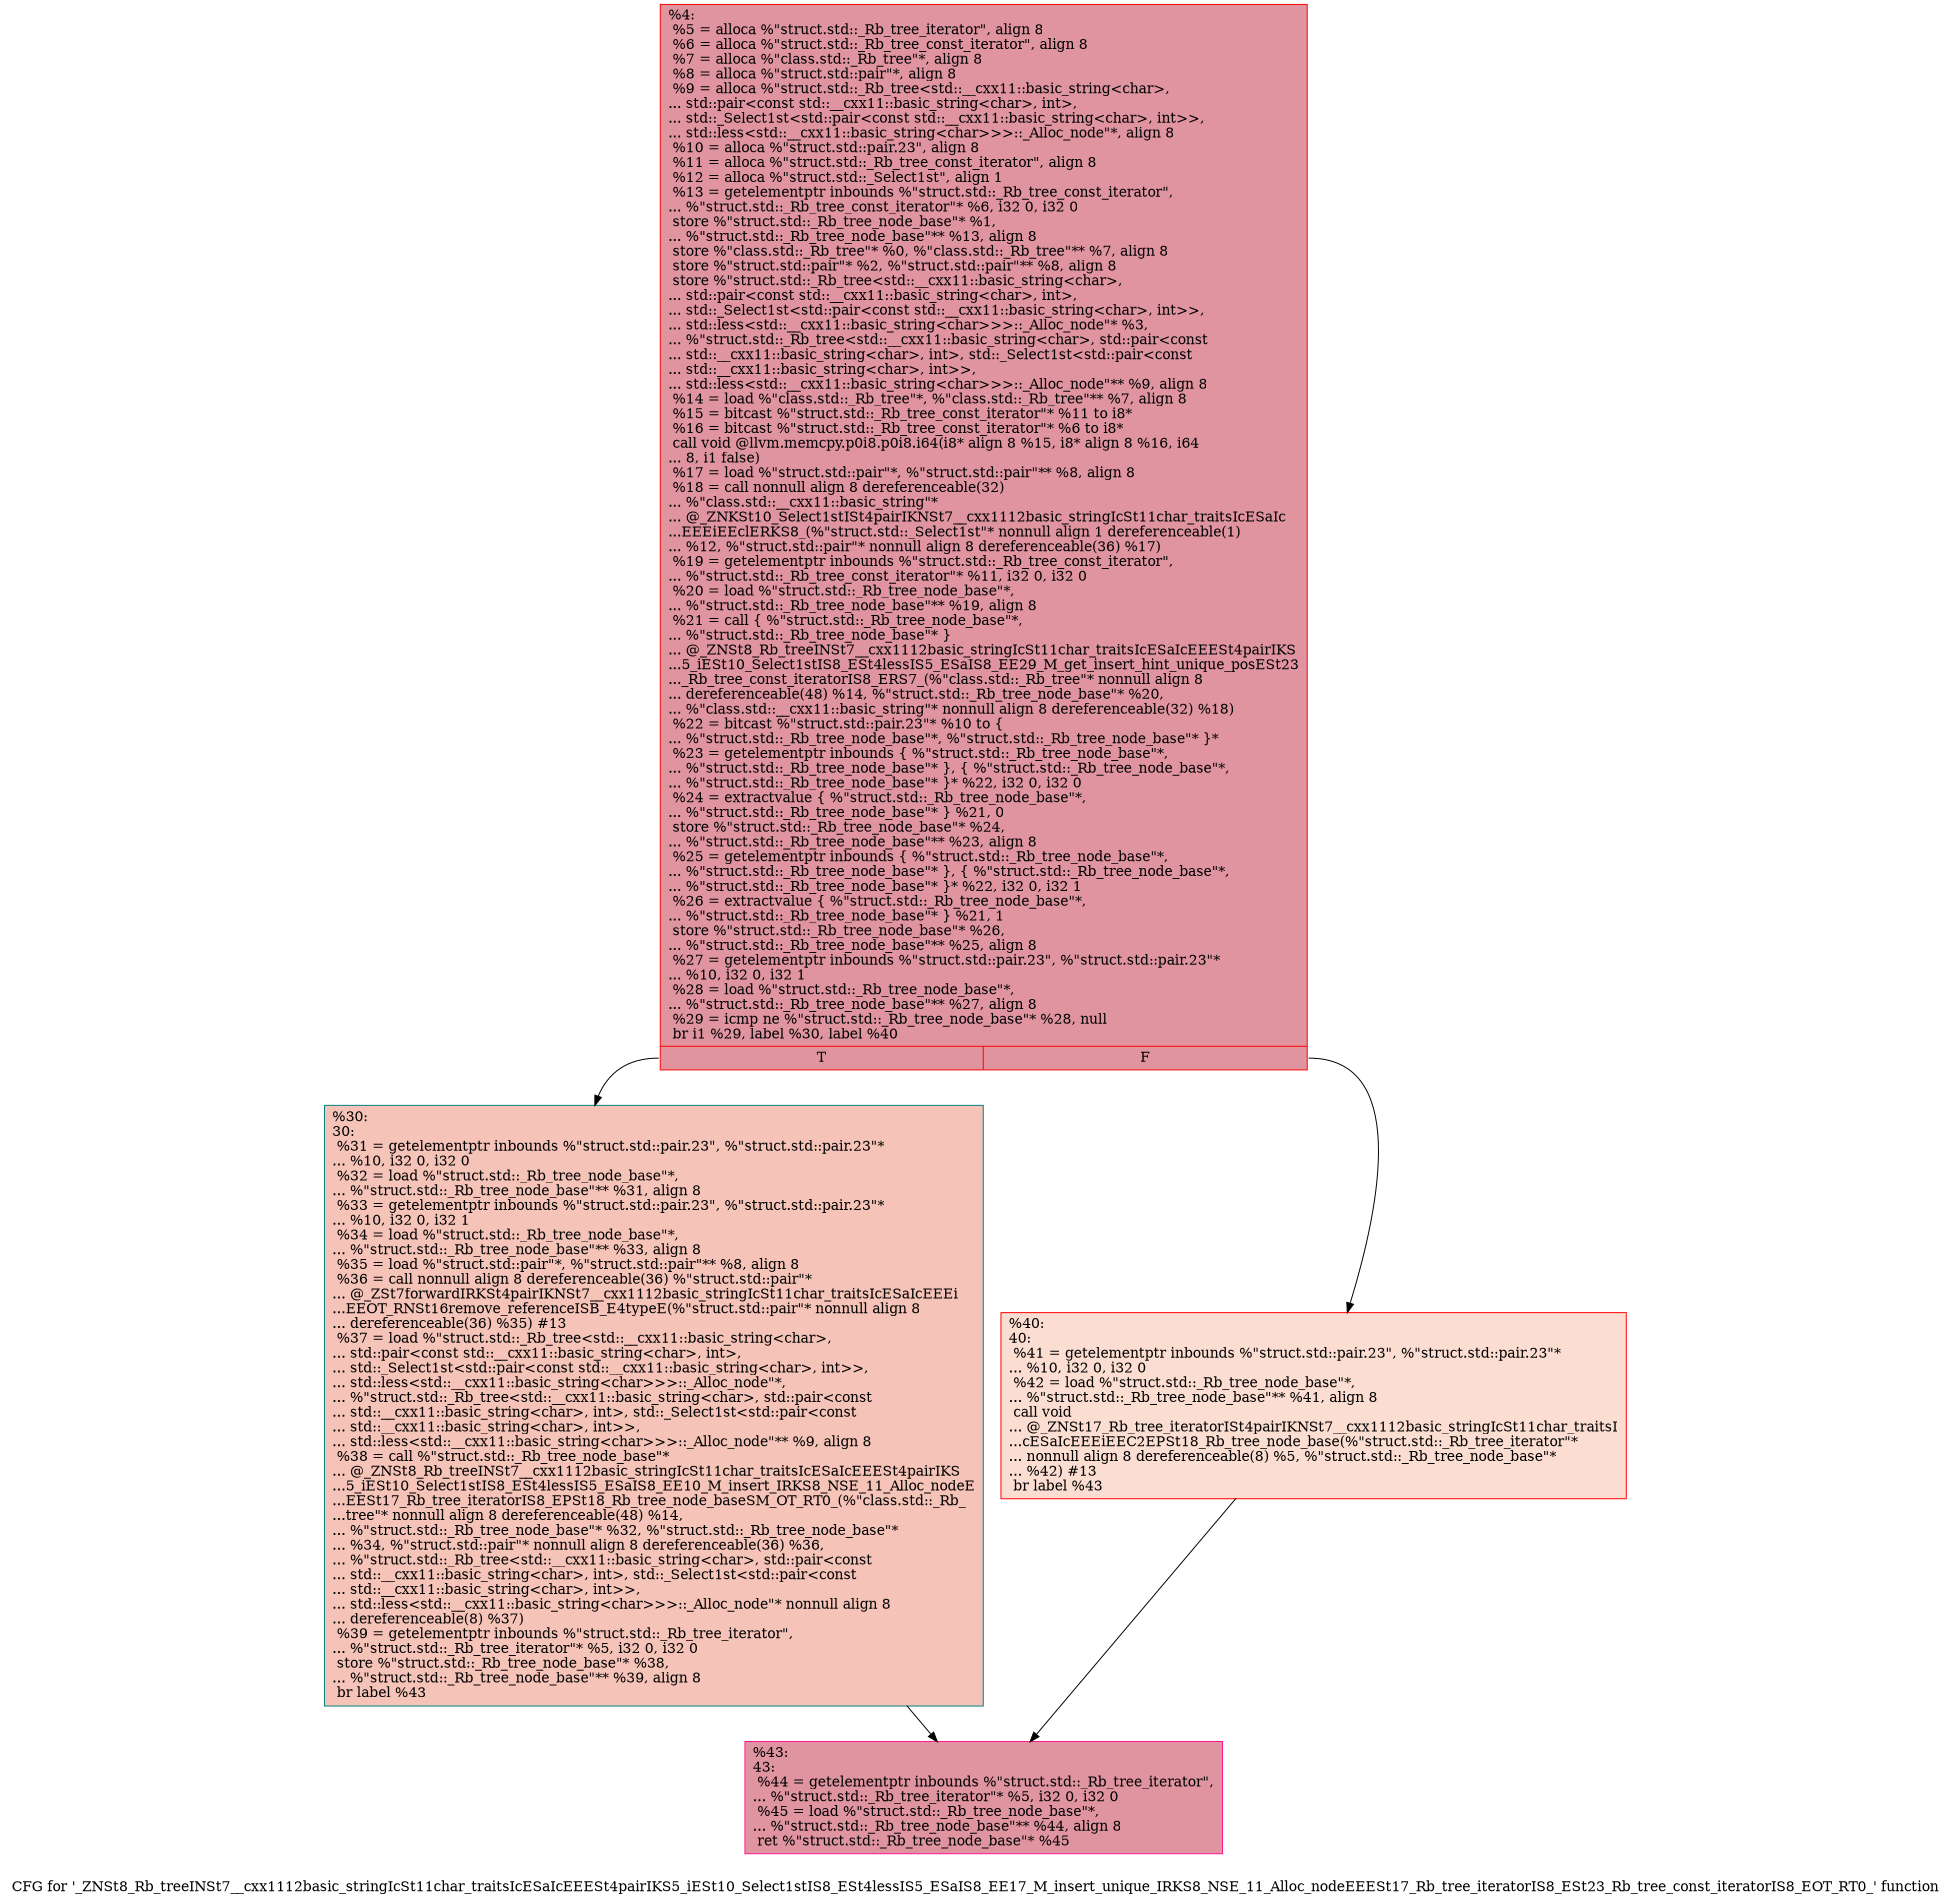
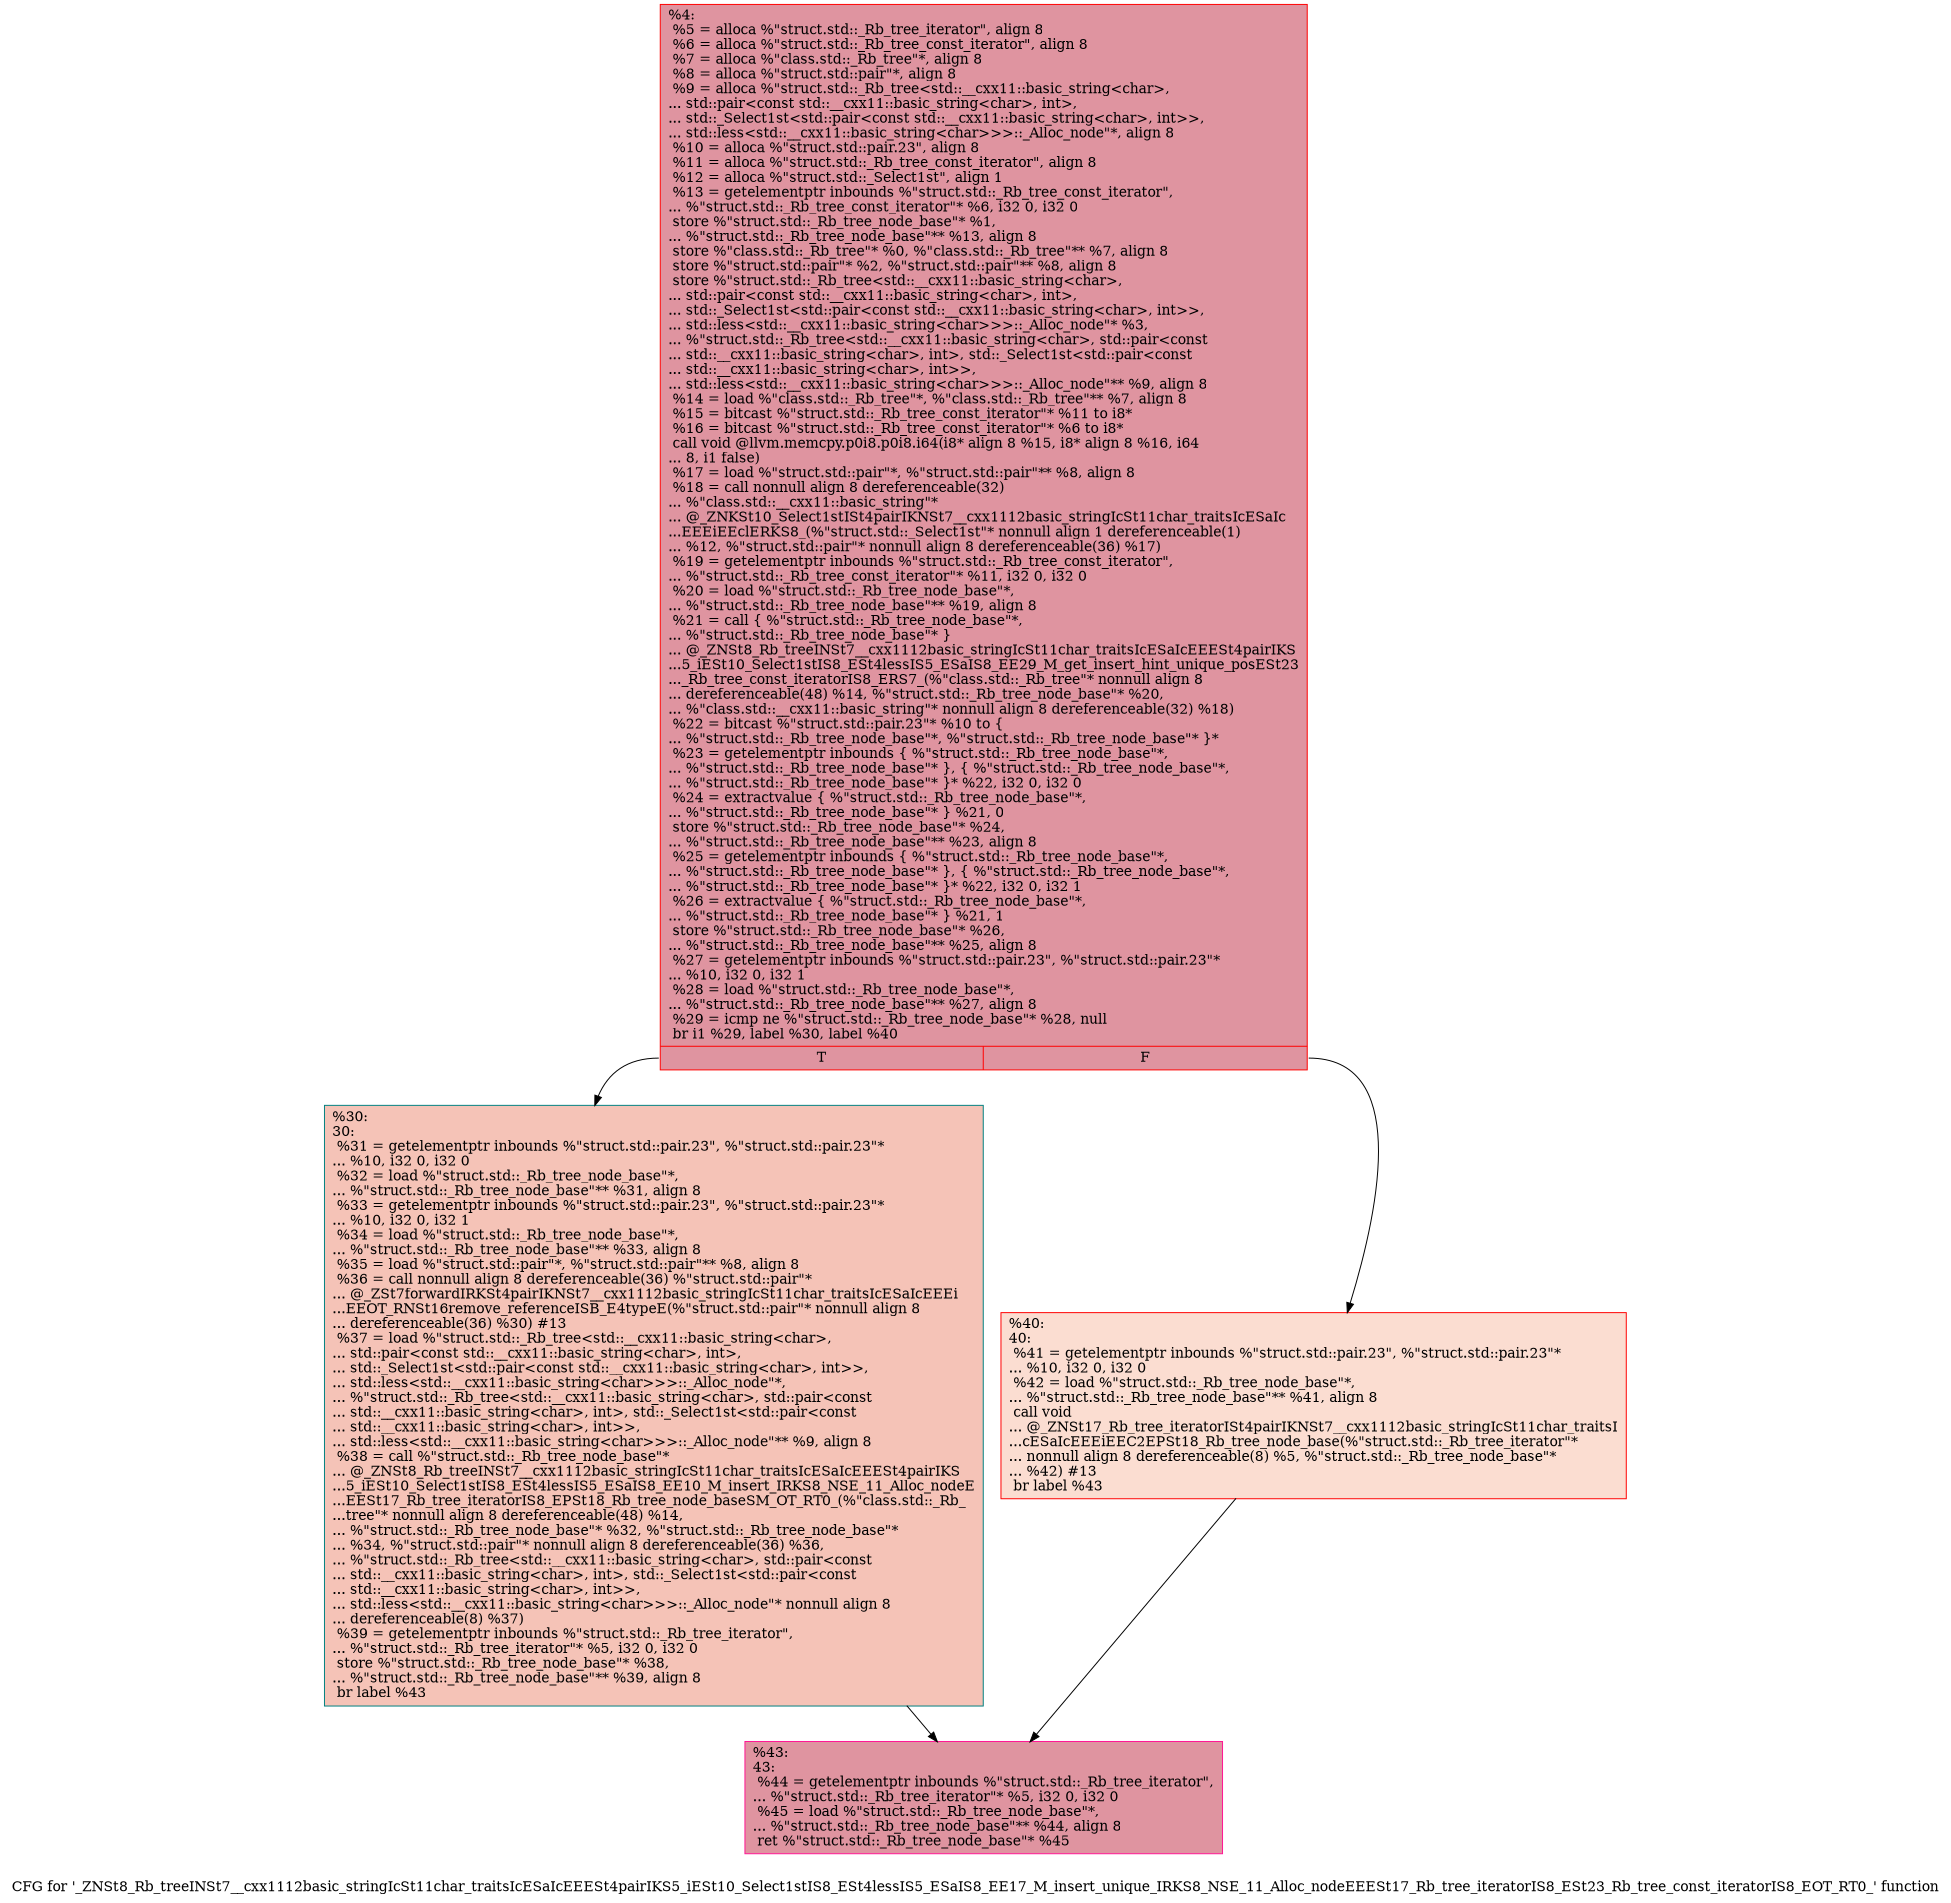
node "%30:": text "... dereferenceable(36) %35) #13" -> "... dereferenceable(36) %30) #13"
